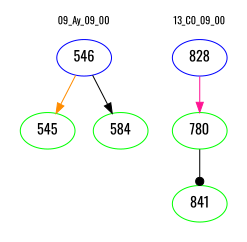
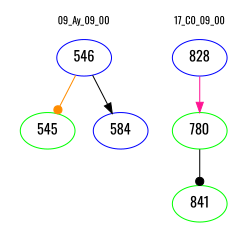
cluster "13_C0_09_00": label "13_C0_09_00" -> "17_C0_09_00"
edge "546" -> "545": arrowhead normal -> dot
node "584": color green -> blue
